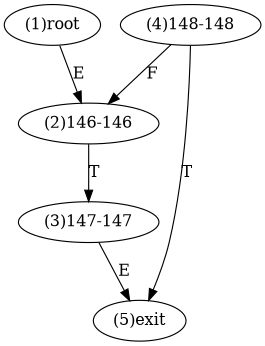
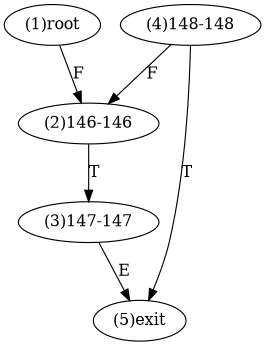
edge "(1)root" -> "(2)146-146": label "E" -> "F"
